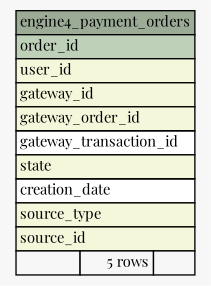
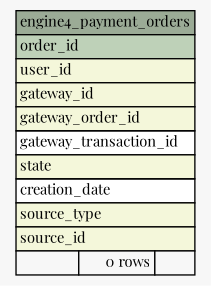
node "engine4_payment_orders": text "5 rows" -> "0 rows"
